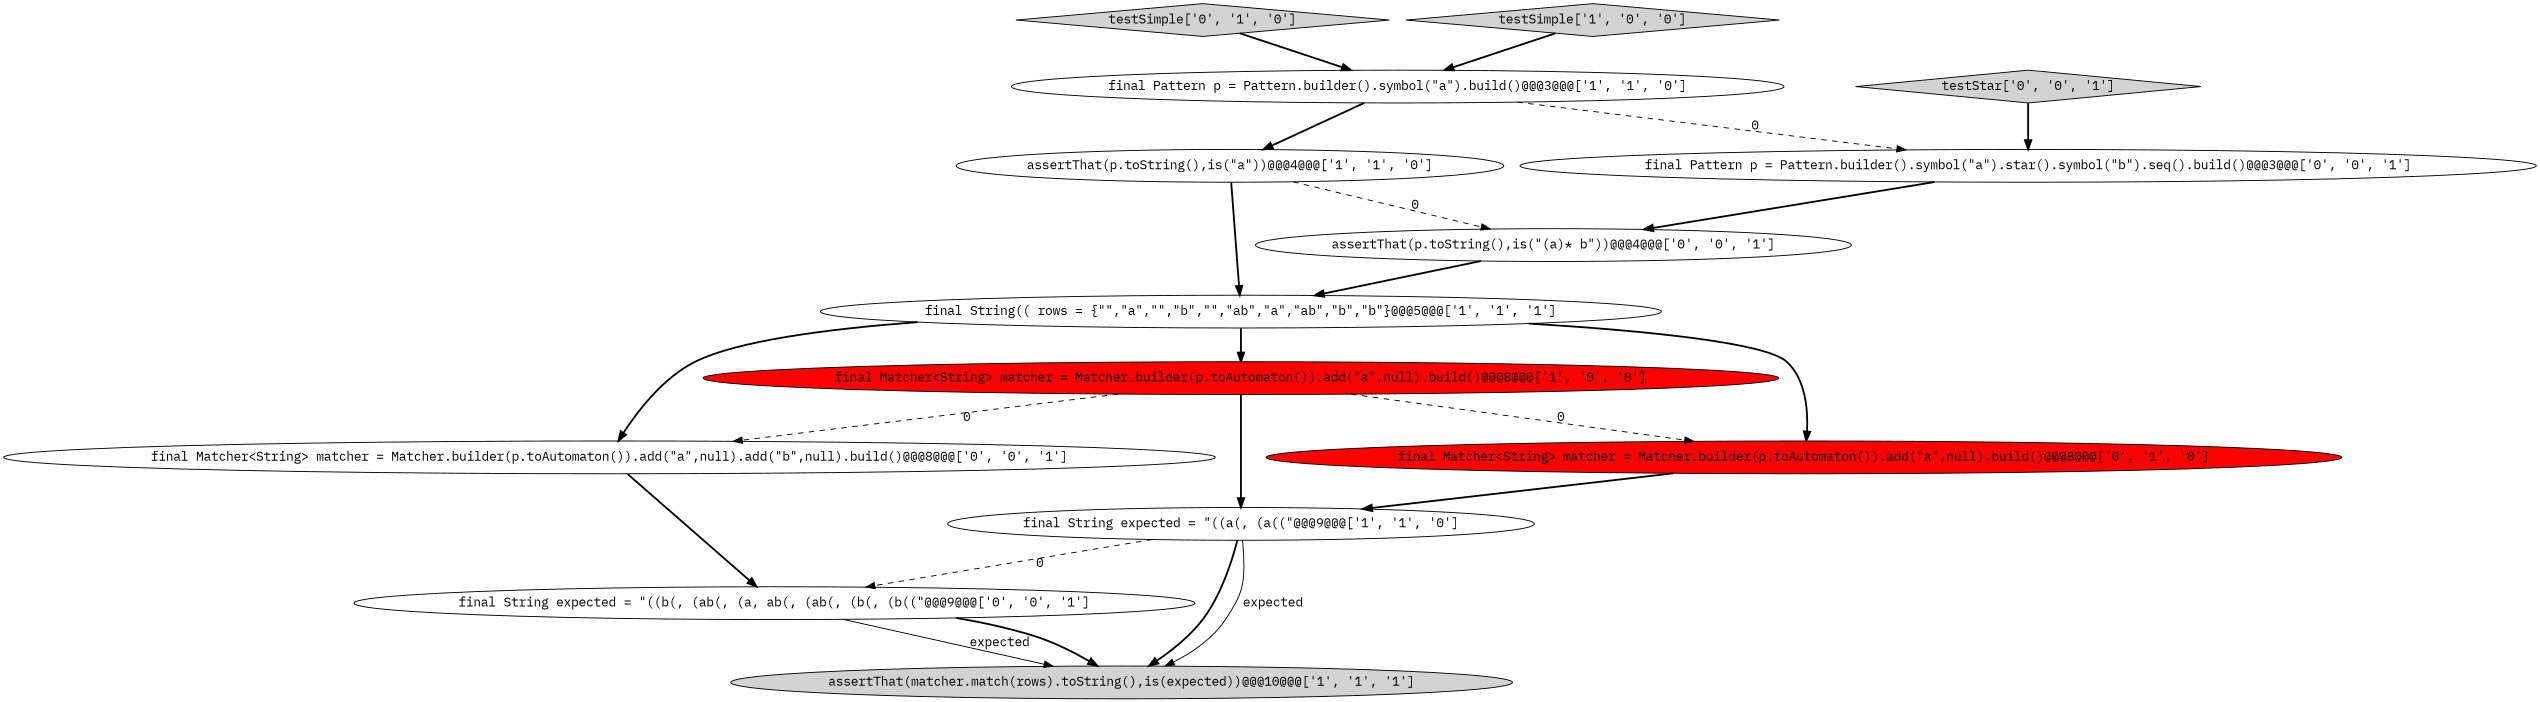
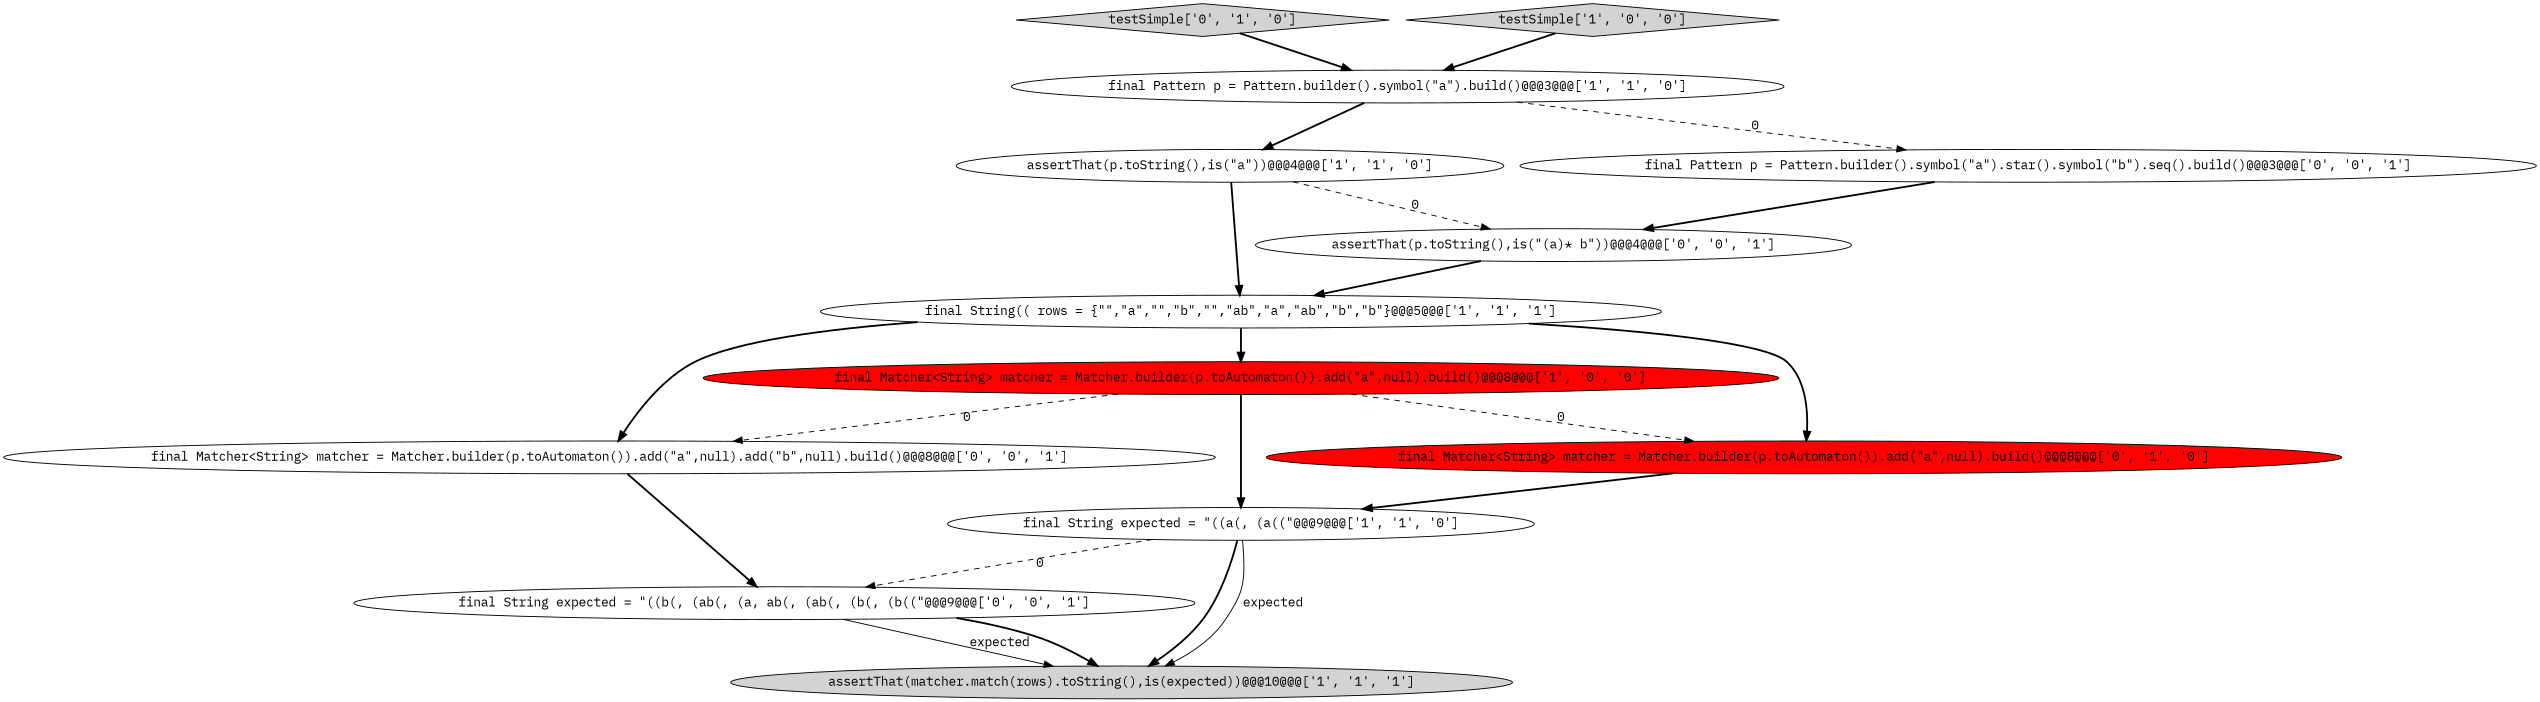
node "testStar['0', '0', '1']": removed
